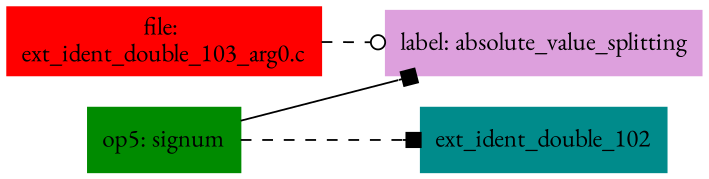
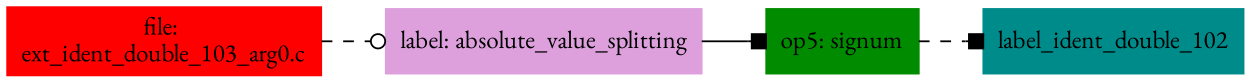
edge "op5: signum" -> "label: absolute_value_splitting": reversed
node "ext_ident_double_102": label "ext_ident_double_102" -> "label_ident_double_102"
